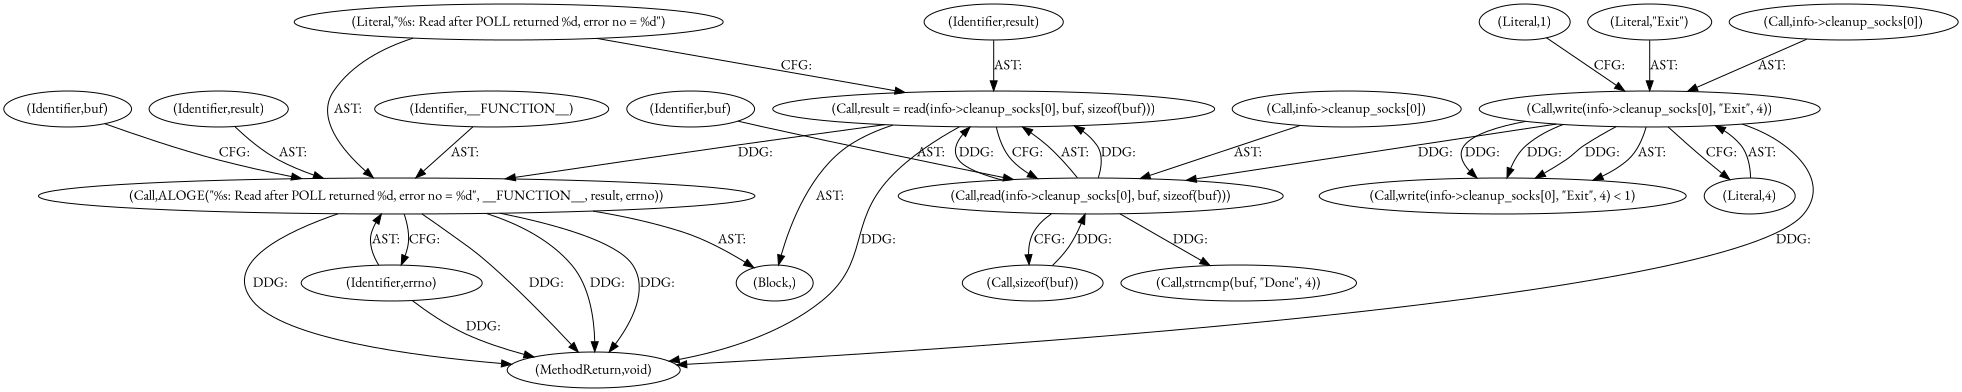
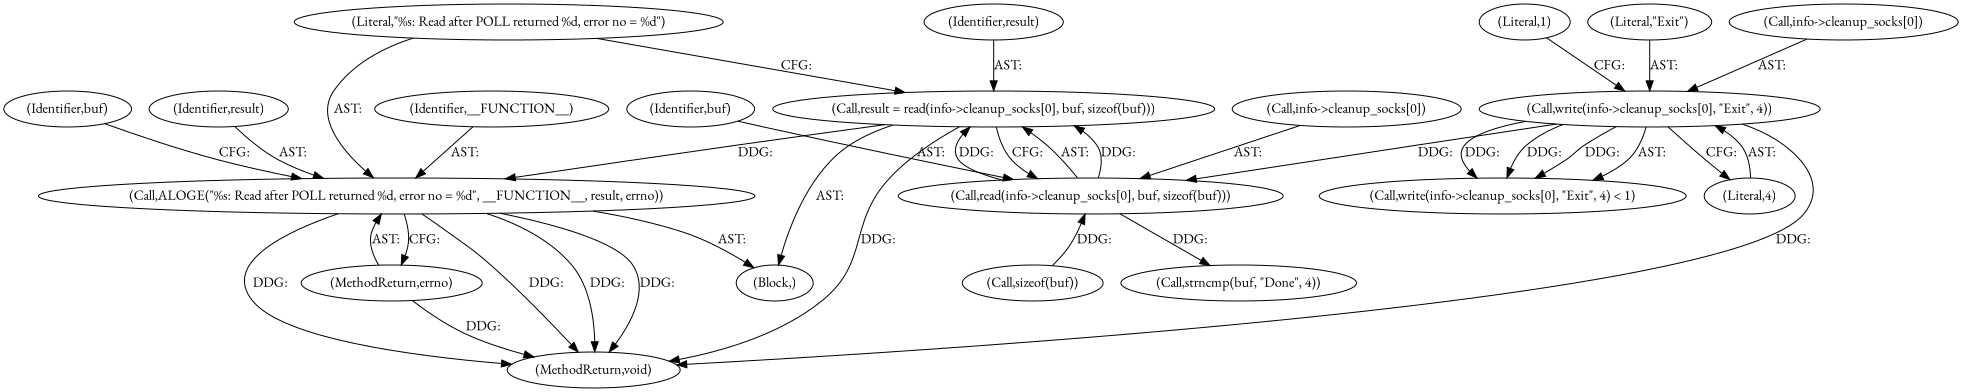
edge "(Call,read(info->cleanup_socks[0], buf, sizeof(buf)))" -> "(Call,sizeof(buf))": removed, label "CFG:"
node "(Identifier,errno)": label "(Identifier,errno)" -> "(MethodReturn,errno)"
